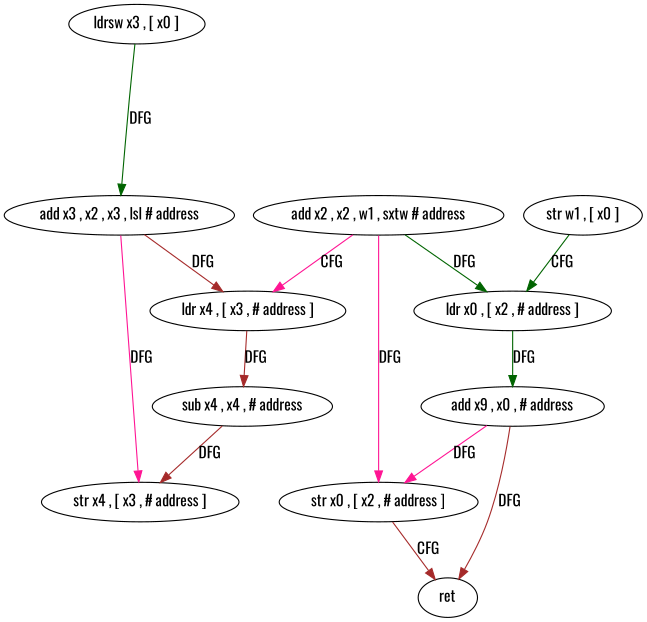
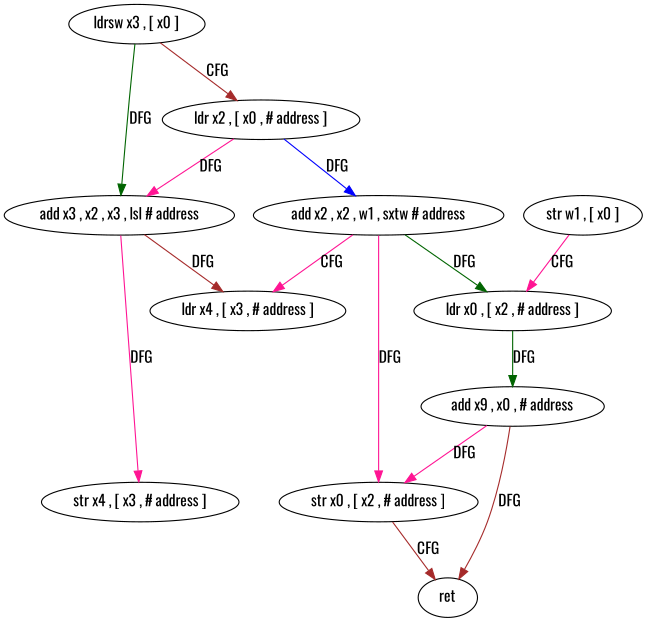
node "ldr x2 , [ x0 , # address ]": added
edge "str w1 , [ x0 ]" -> "ldr x0 , [ x2 , # address ]": color darkgreen -> deeppink
node "sub x4 , x4 , # address": removed
